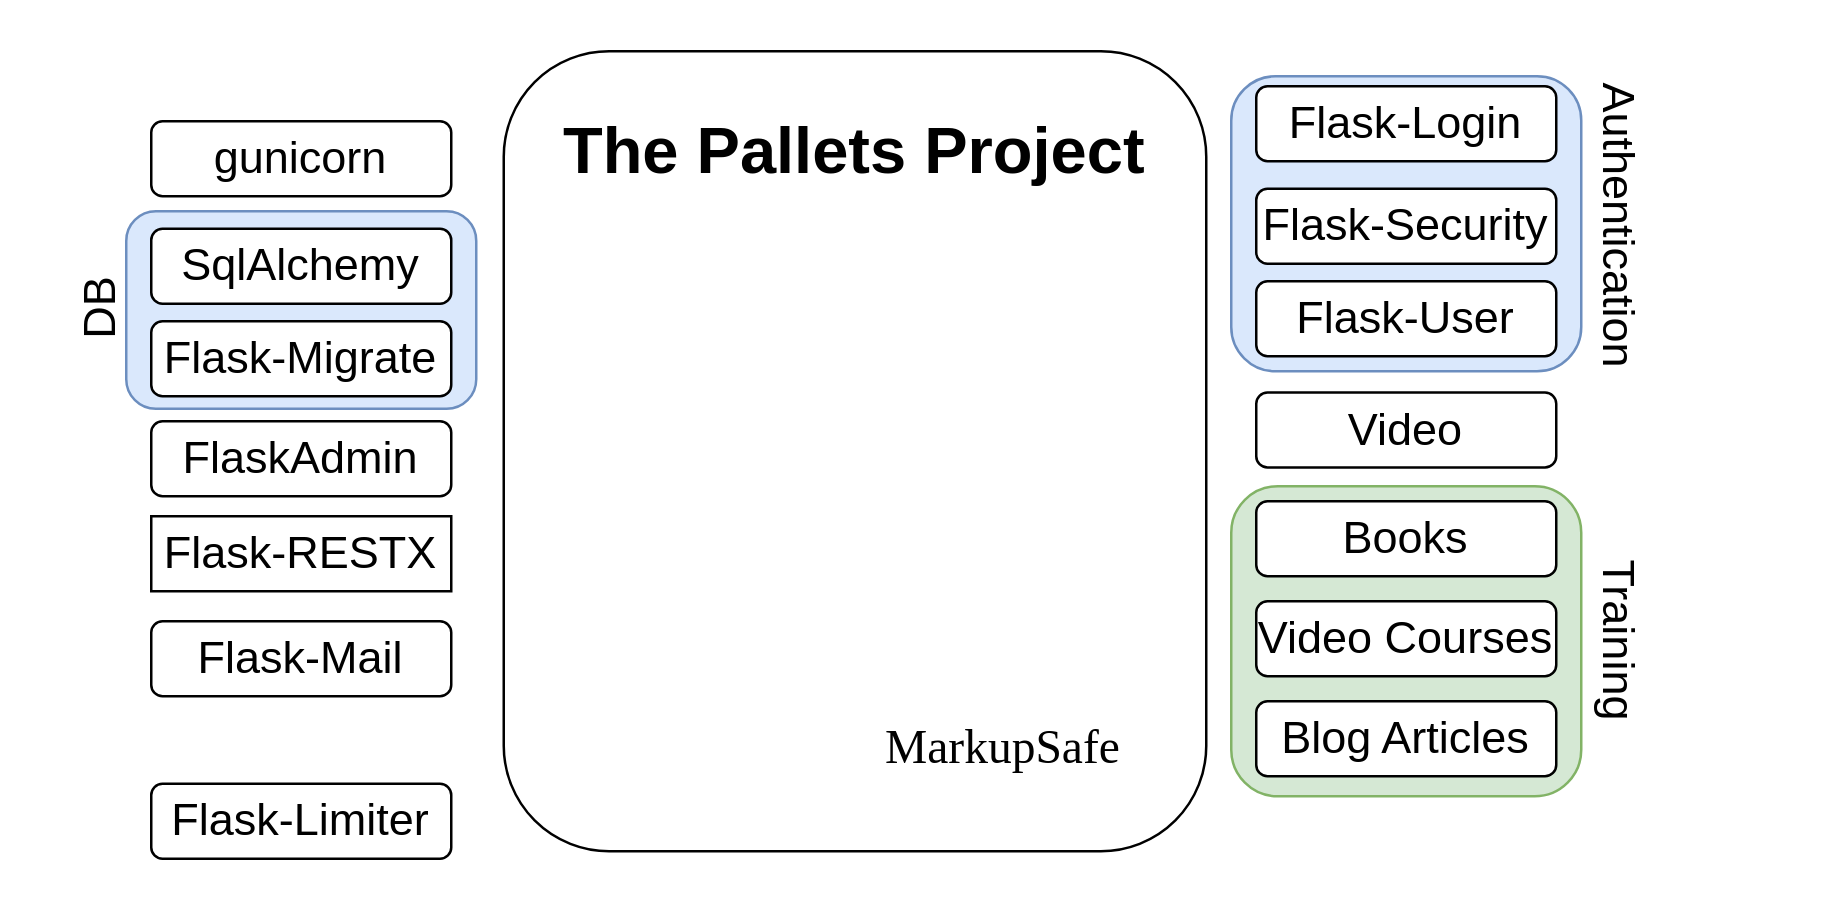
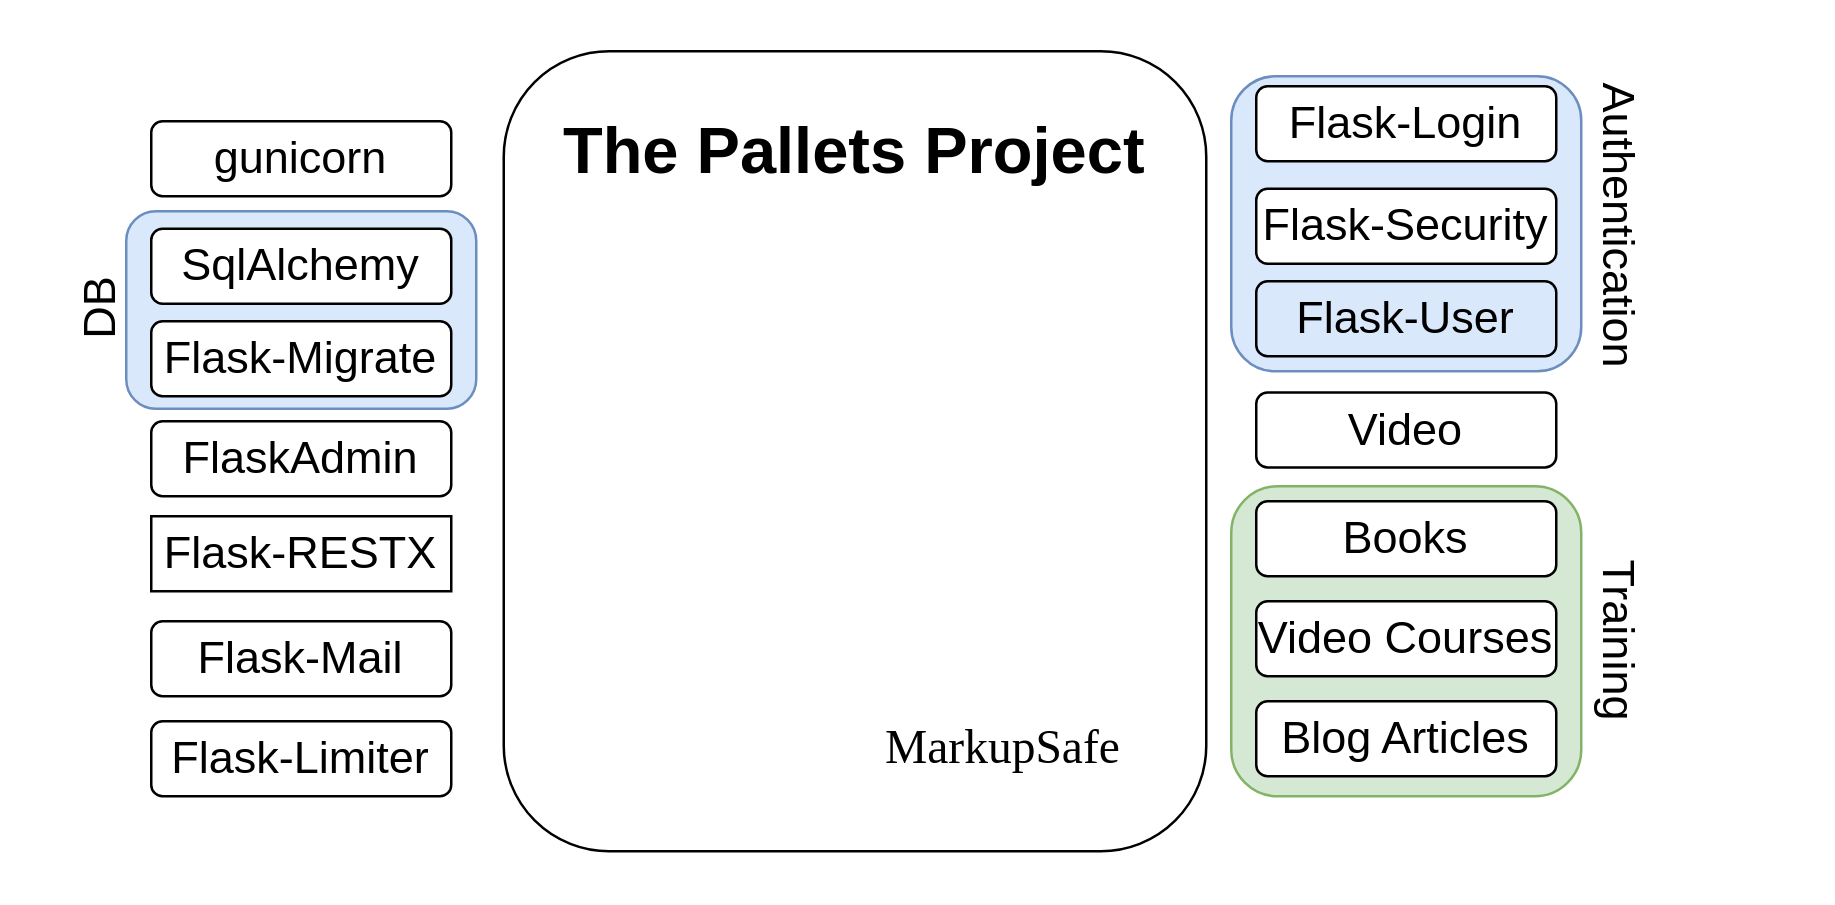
node "Flask-User": fillcolor #ffffff -> #dae8fc
node "Flask-Limiter": moved (301, 821) -> (301, 759)
